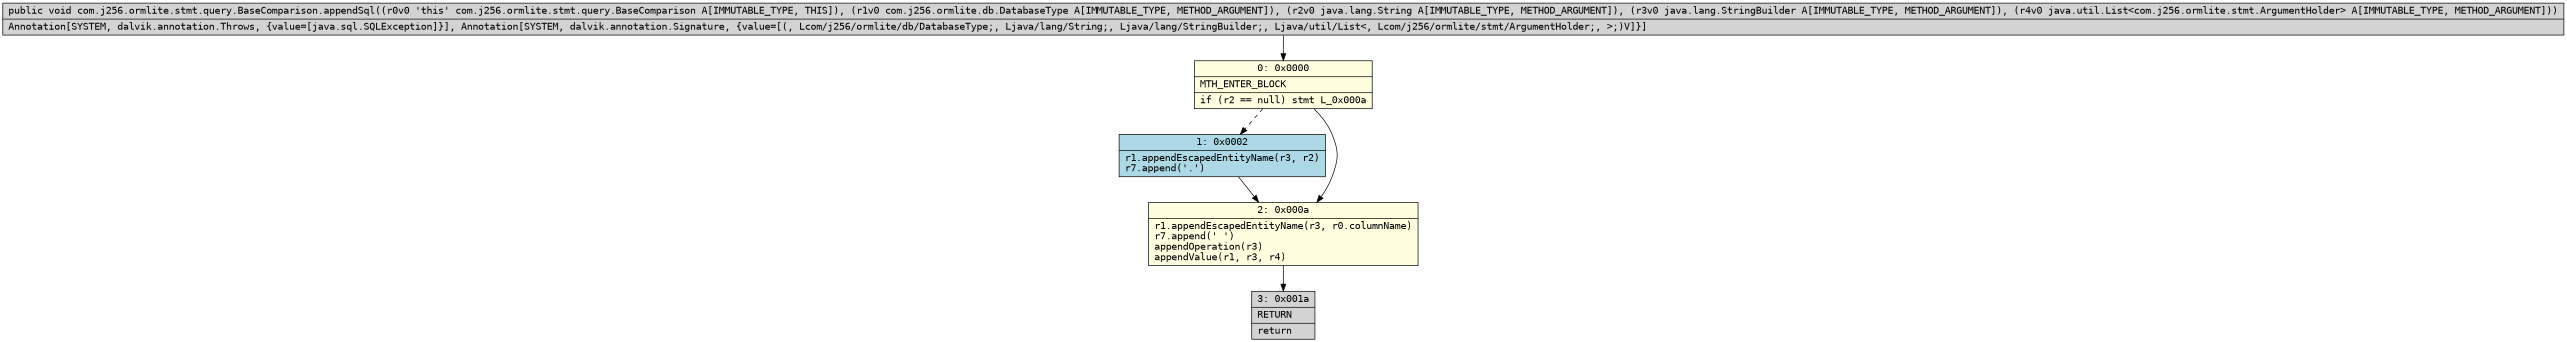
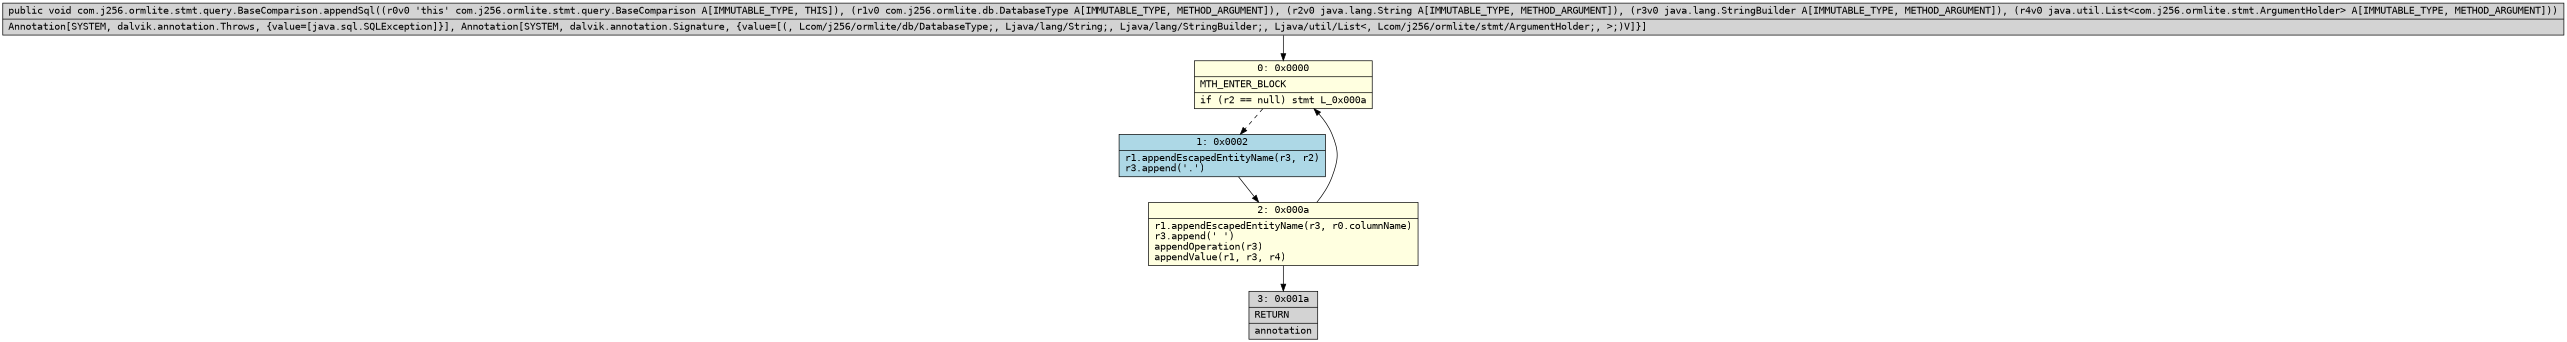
edge "0: 0x0000" -> "2: 0x000a": reversed
node "1: 0x0002": text "r7.append('.')" -> "r3.append('.')"
node "2: 0x000a": text "r7.append(' ')" -> "r3.append(' ')"
node "3: 0x001a": text "return" -> "annotation"
